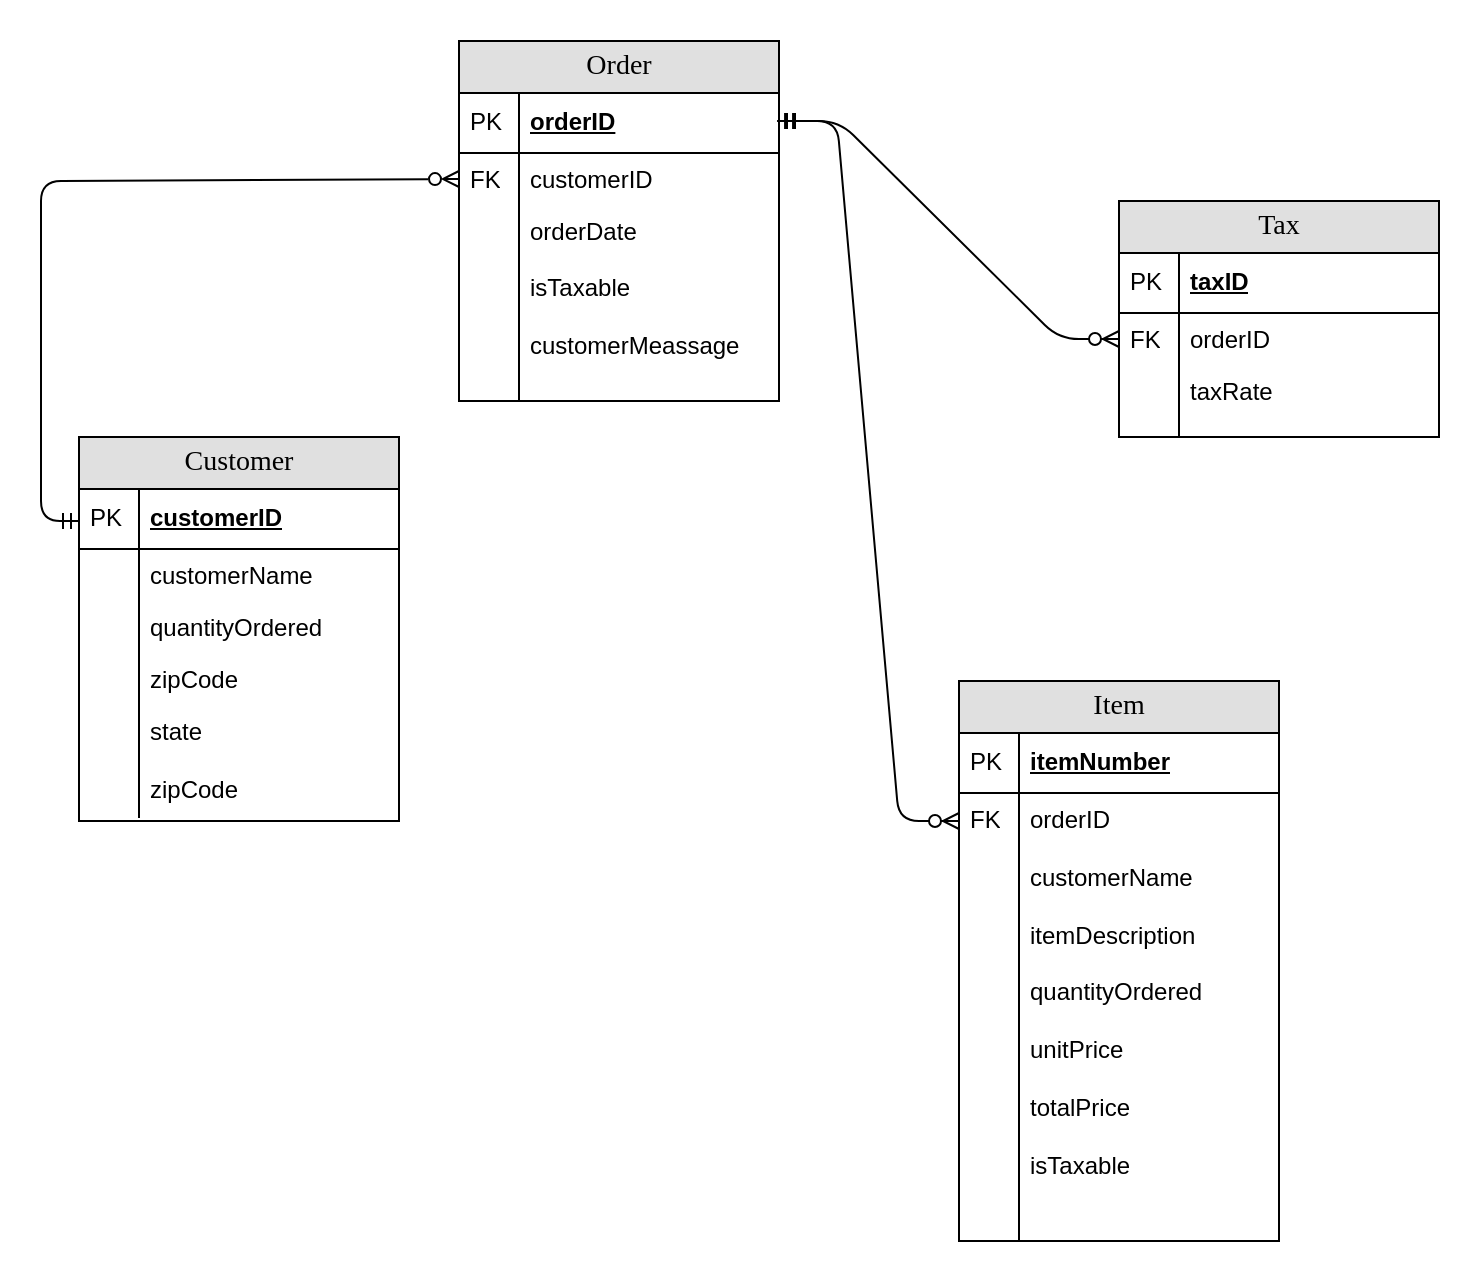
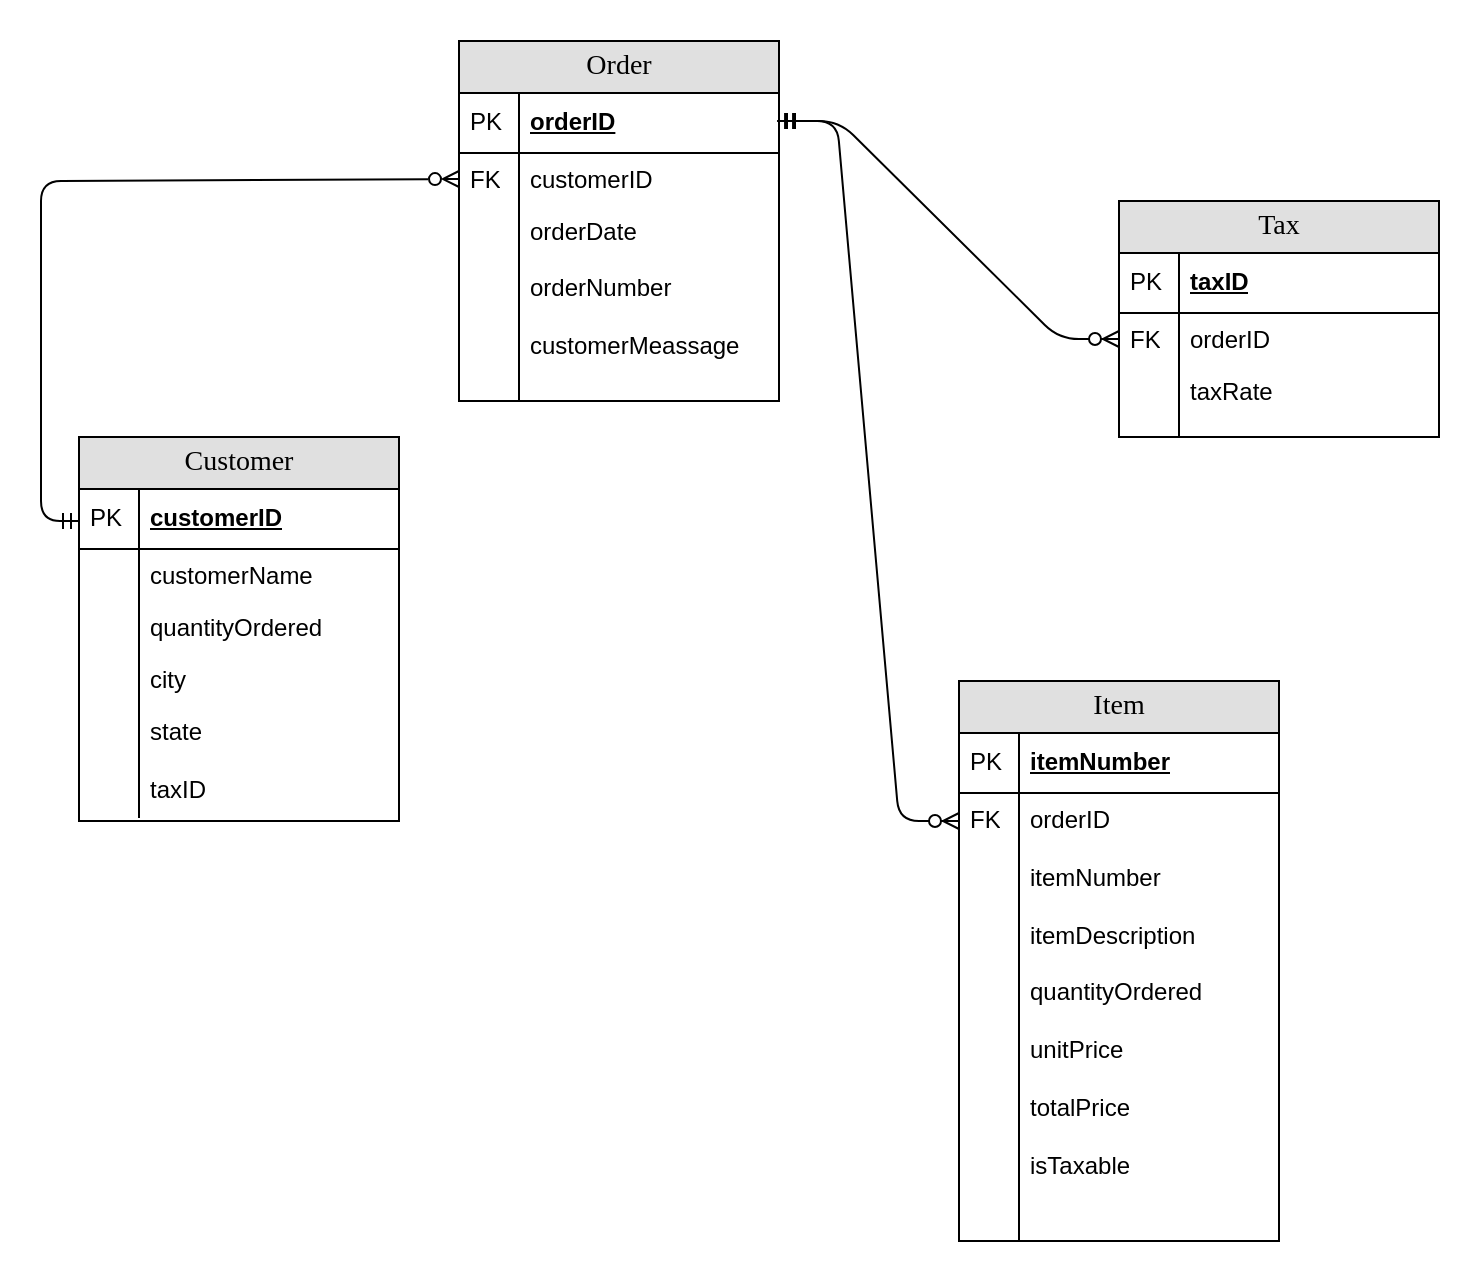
node "isTaxable customerMeassage": label "isTaxable customerMeassage" -> "orderNumber customerMeassage"
node "zipCode": label "zipCode" -> "city"
node "state zipCode": label "state zipCode" -> "state taxID"
node "orderID customerName itemDescription quantityOrdered unitPrice totalPrice isTaxable": label "orderID customerName itemDescription quantityOrdered unitPrice totalPrice isTaxable" -> "orderID itemNumber itemDescription quantityOrdered unitPrice totalPrice isTaxable"
